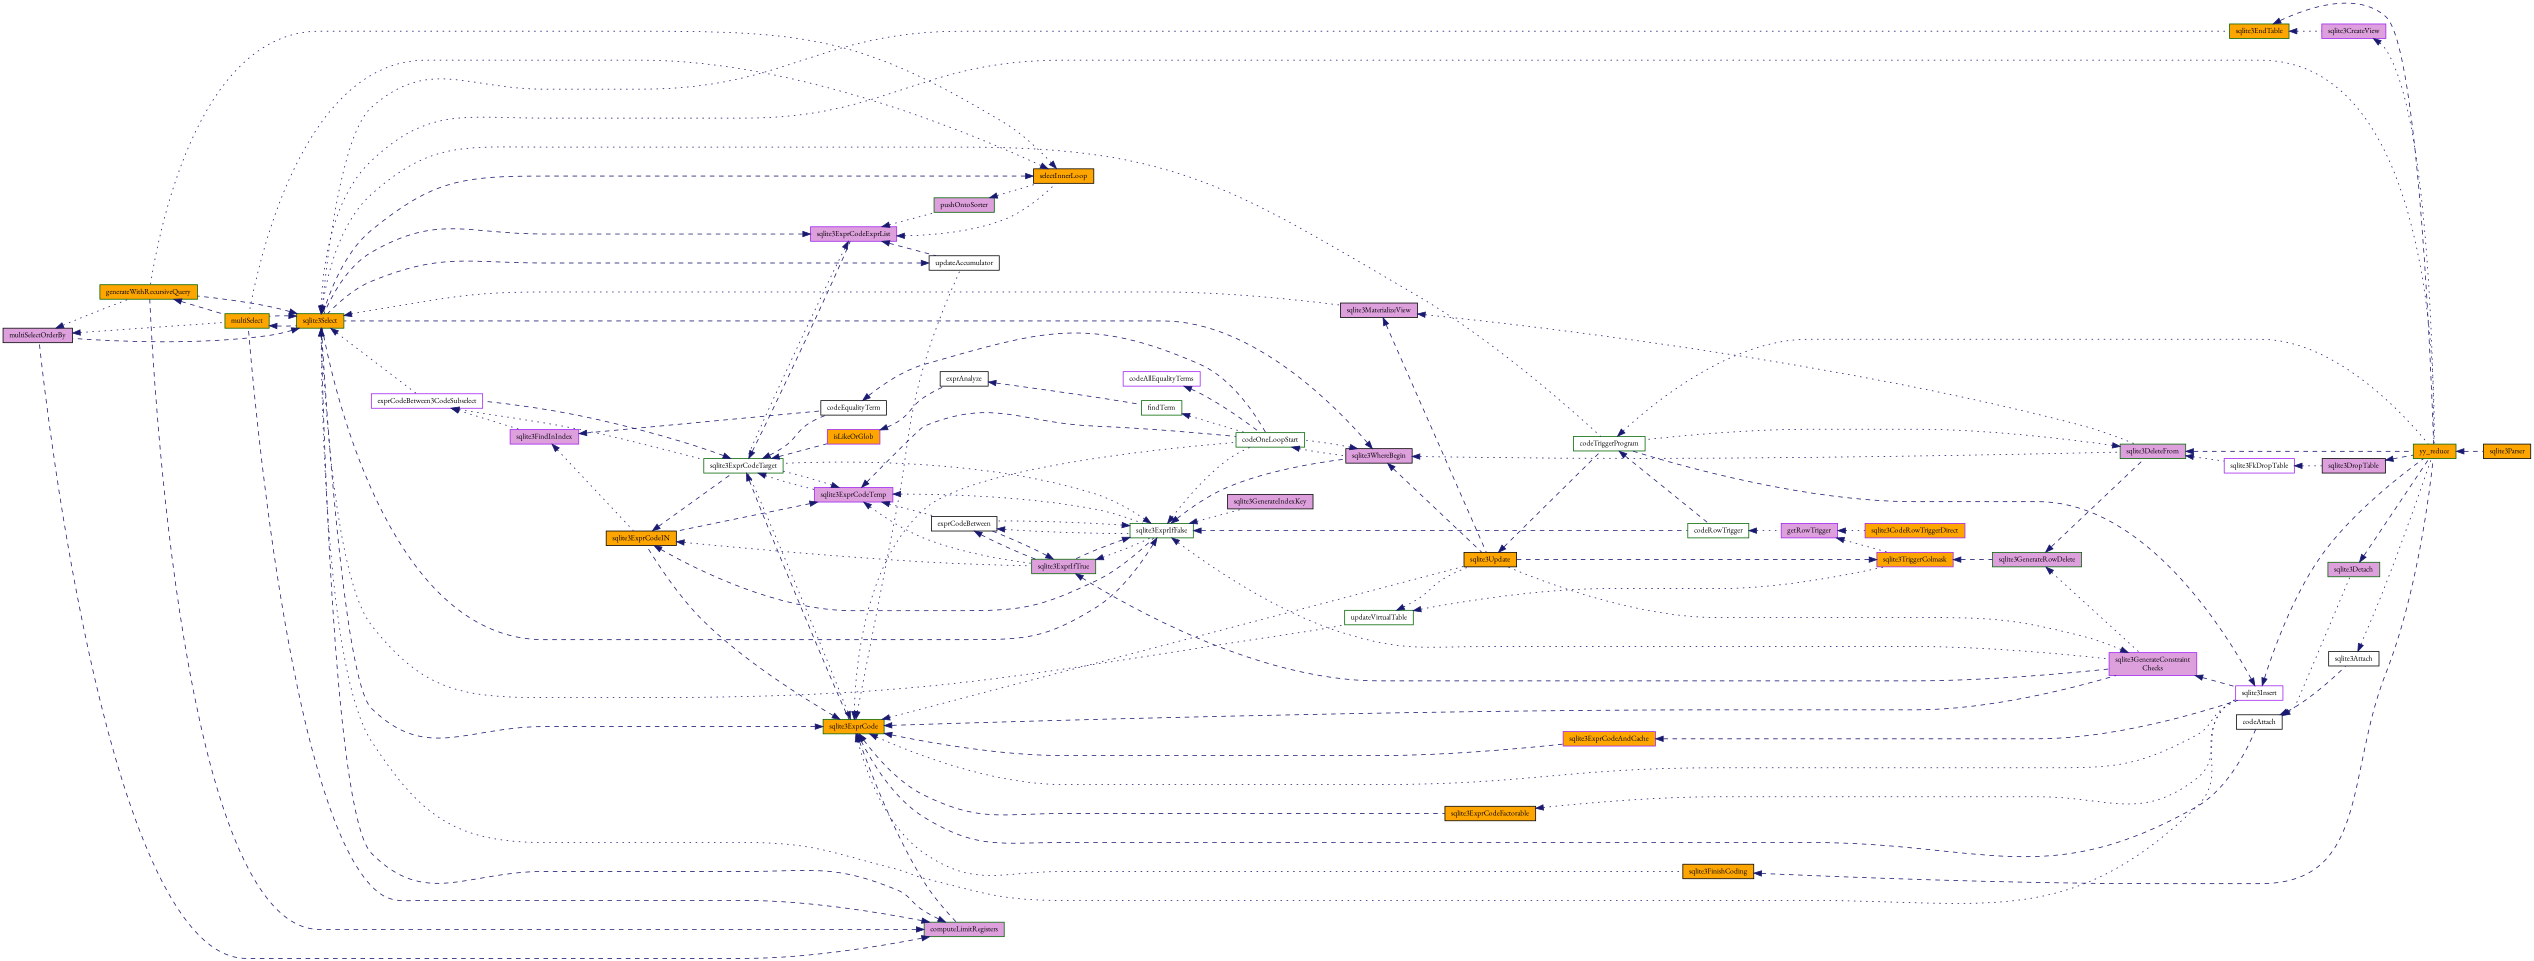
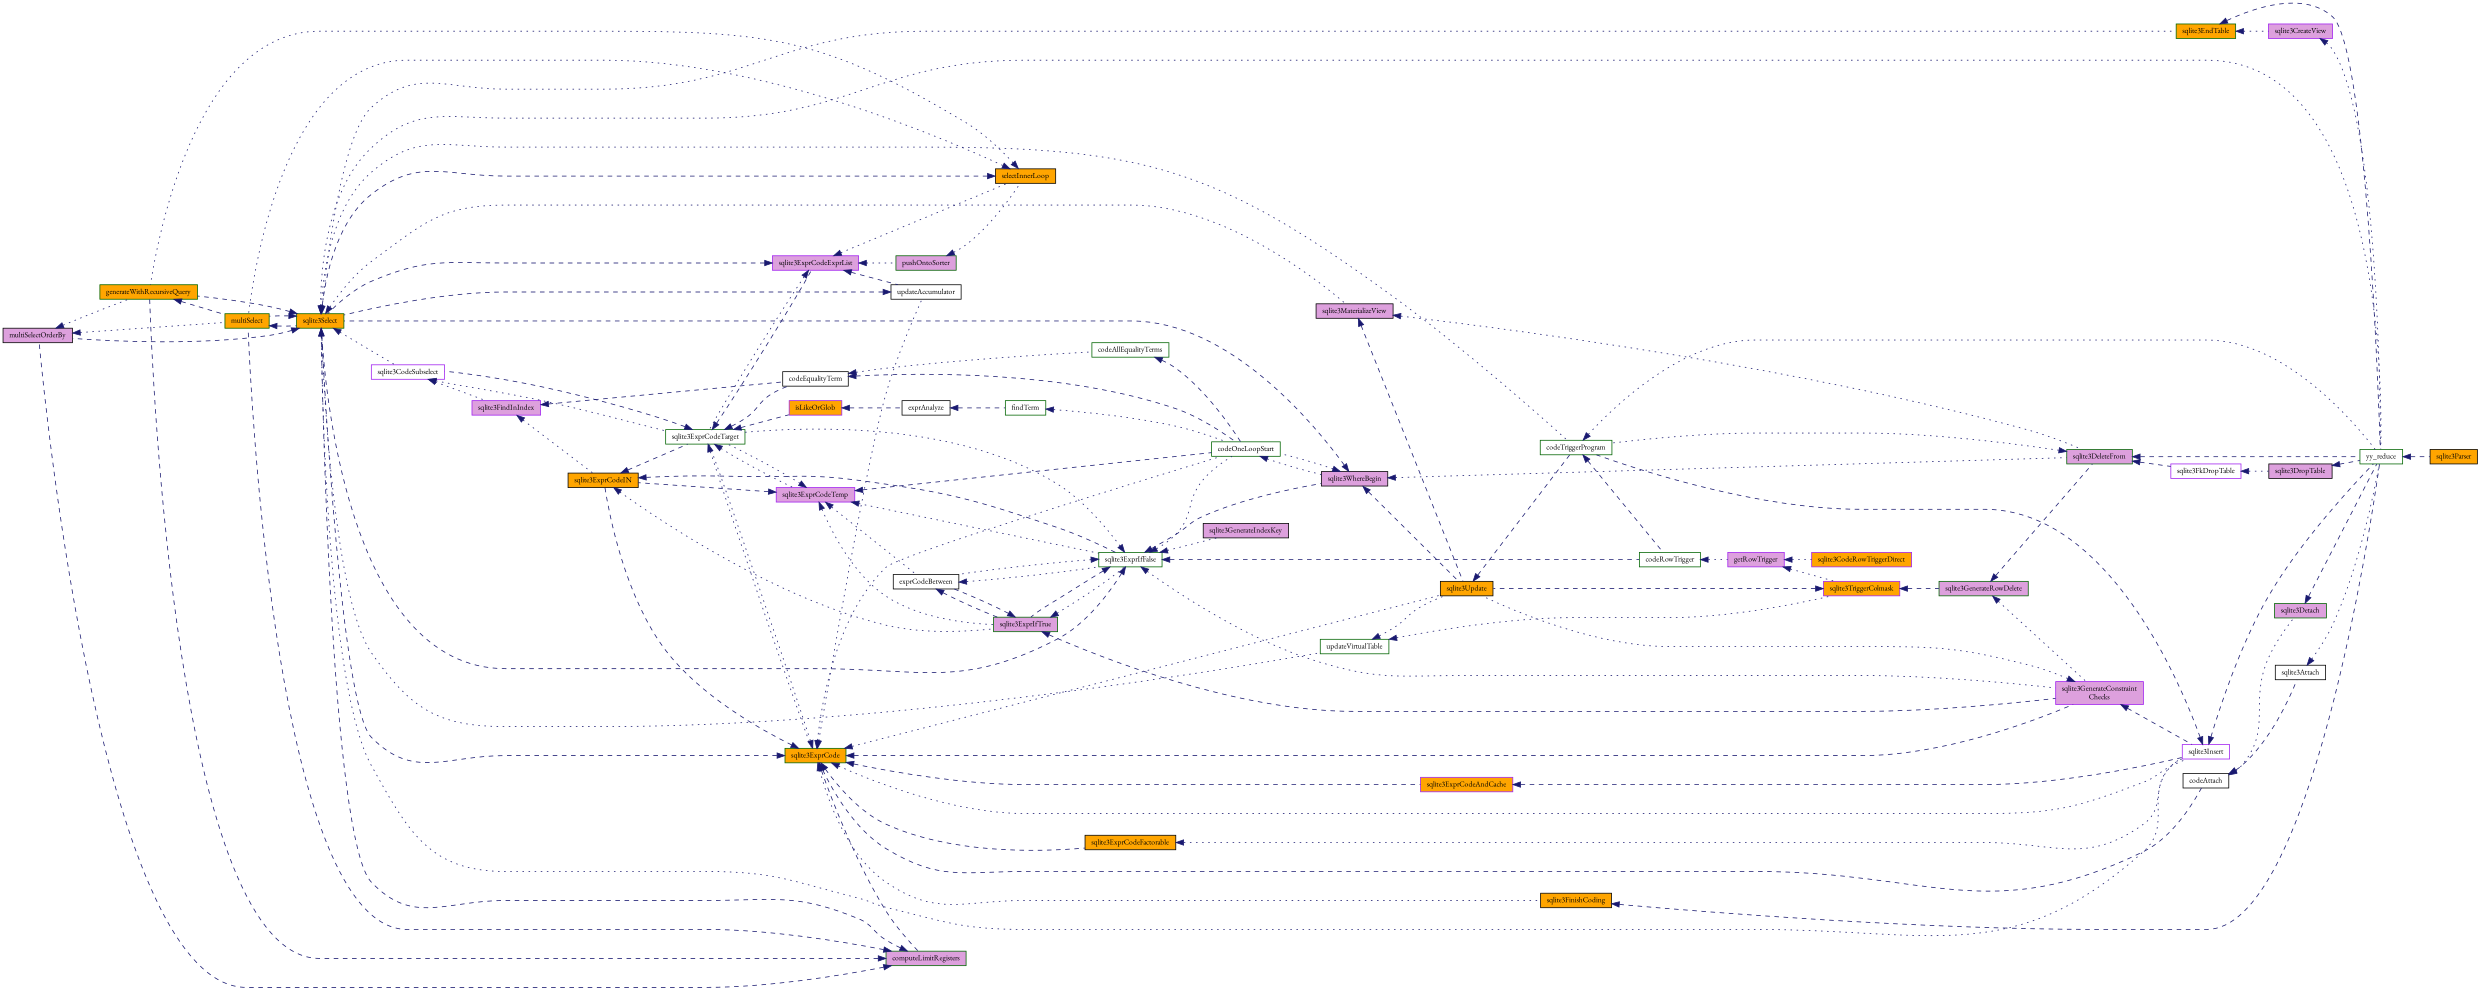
edge "codeAllEqualityTerms" -> "codeEqualityTerm": added
node "codeAllEqualityTerms": color purple -> darkgreen
node "exprCodeBetween3CodeSubselect": label "exprCodeBetween3CodeSubselect" -> "sqlite3CodeSubselect"
node "yy_reduce": fillcolor orange -> white
edge "sqlite3FkDropTable" -> "sqlite3DeleteFrom": style dotted -> dashed
edge "sqlite3ExprCode" -> "sqlite3ExprCodeTarget": style dashed -> dotted
